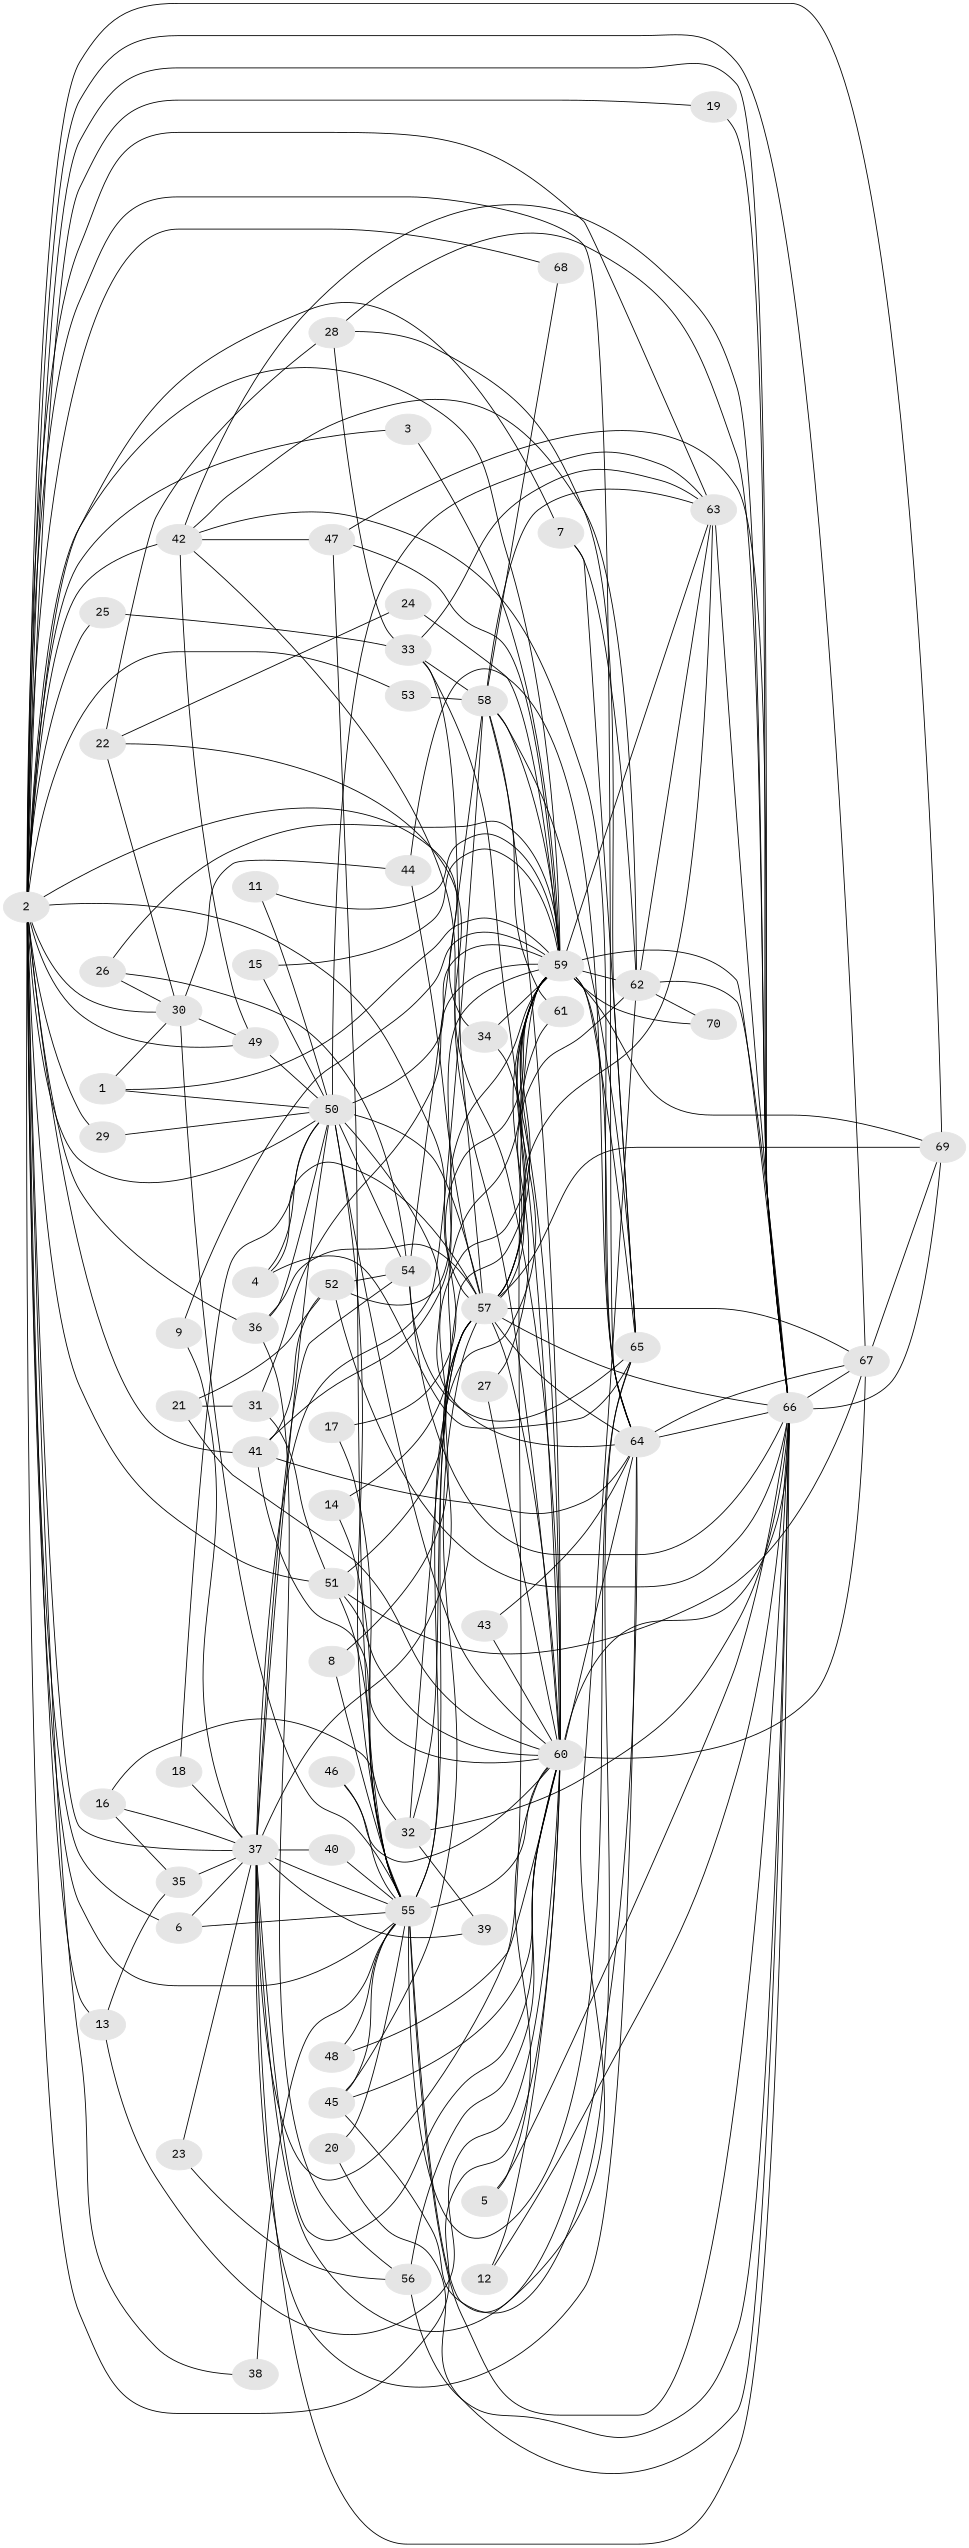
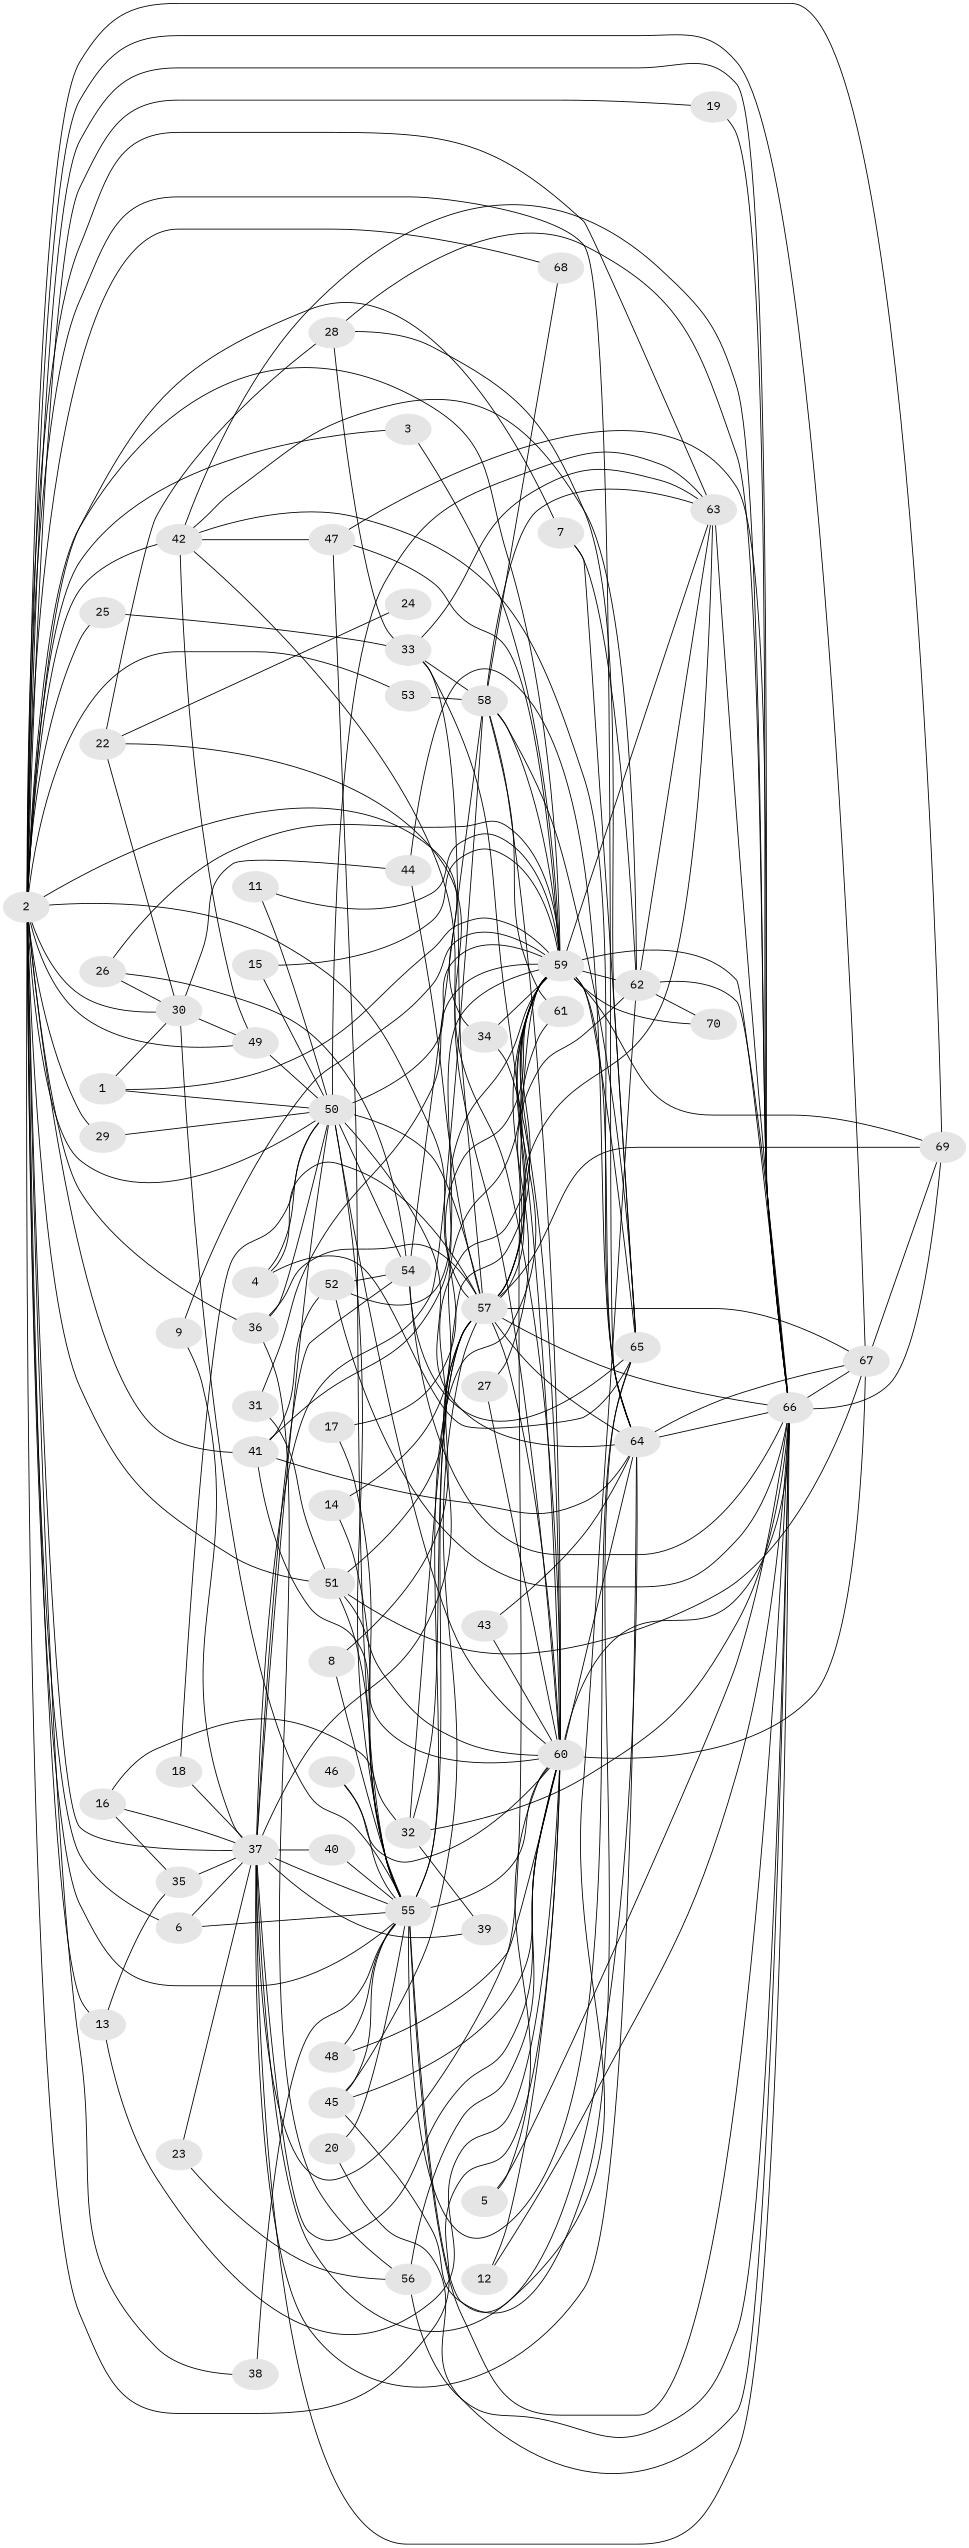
edge "24" -- "59": removed
node "21": removed
